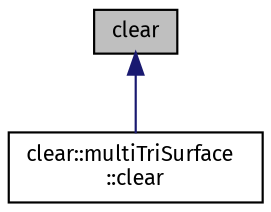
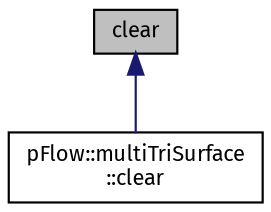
node "clear::multiTriSurface ::clear": label "clear::multiTriSurface ::clear" -> "pFlow::multiTriSurface ::clear"
